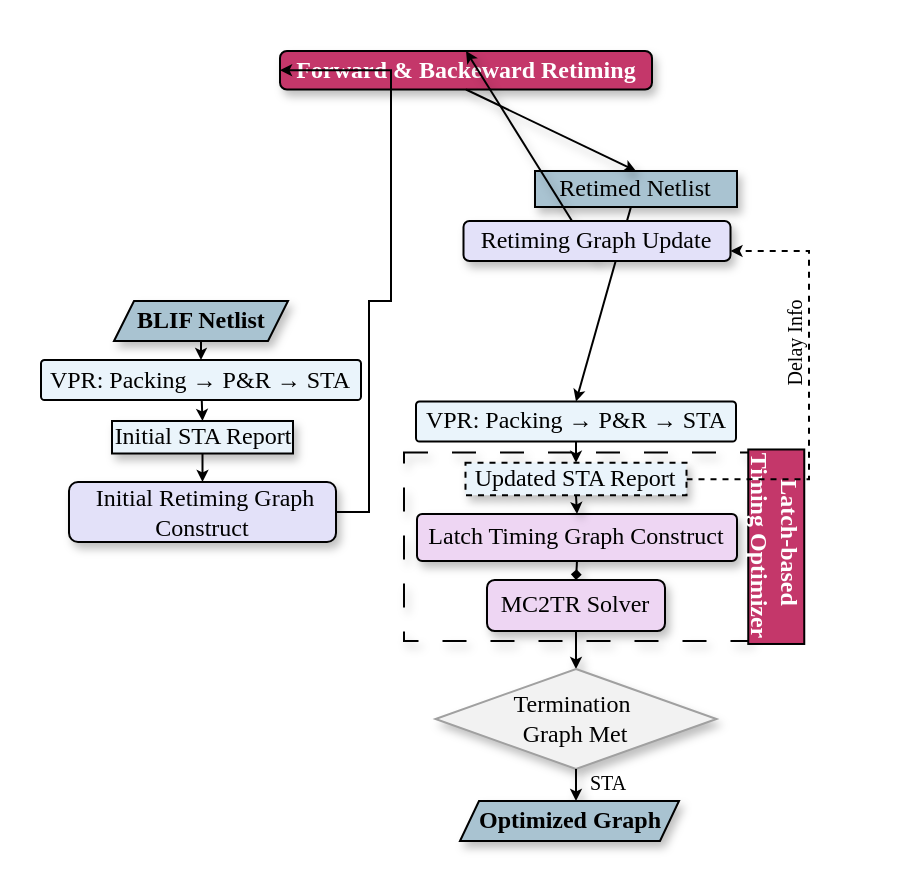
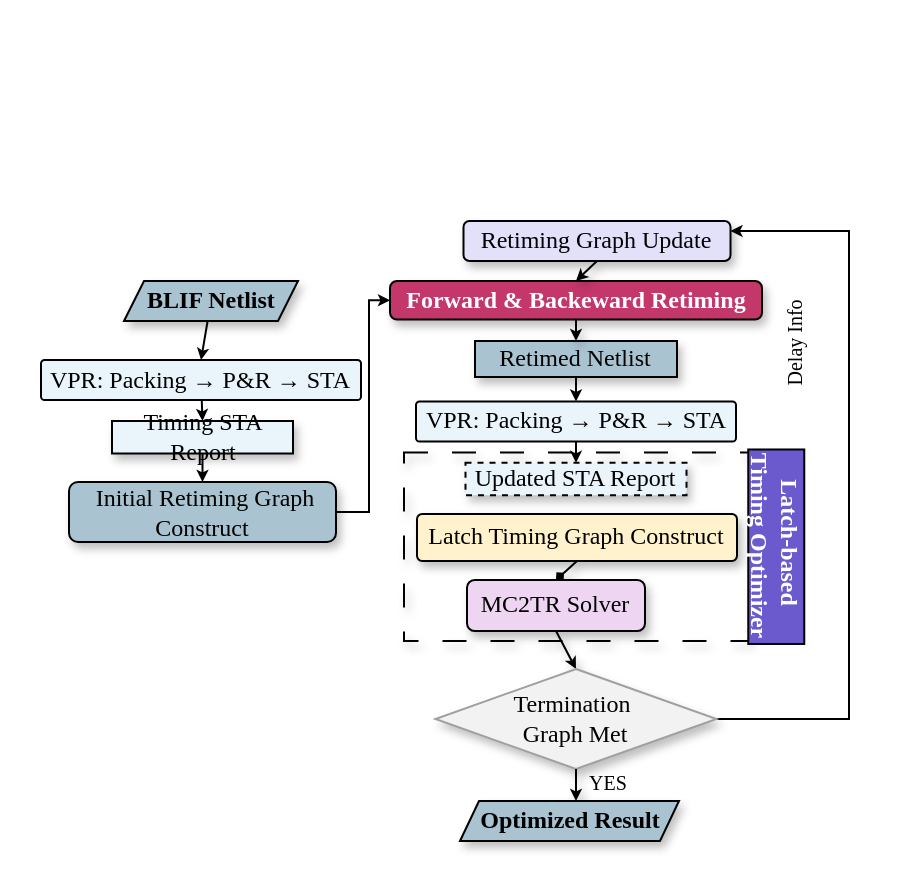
node "Forward & Backeward Retiming": moved (466, 70) -> (576, 300)
node "Retimed Netlist": moved (636, 189) -> (576, 359)
node "BLIF Netlist": moved (201, 321) -> (211, 301)
edge "Updated STA Report" -> "Retiming Graph Update": removed
node "Initial STA Report": label "Initial STA Report" -> "Timing STA Report"
edge "Termination Graph Met" -> "Retiming Graph Update": added
edge "Updated STA Report" -> "Latch Timing Graph Construct": removed
node "Initial Retiming Graph Construct": fillcolor #e3e1f9 -> #a9c3d1
node "Latch Timing Graph Construct": fillcolor #eed6f3 -> #fff2cc
node "Latch-based Timing Optimizer": fillcolor #c4376a -> #6a5acd
node "MC2TR Solver": moved (576, 606) -> (556, 606)
node "STA": label "STA" -> "YES"
node "Optimized Graph": label "Optimized Graph" -> "Optimized Result"
